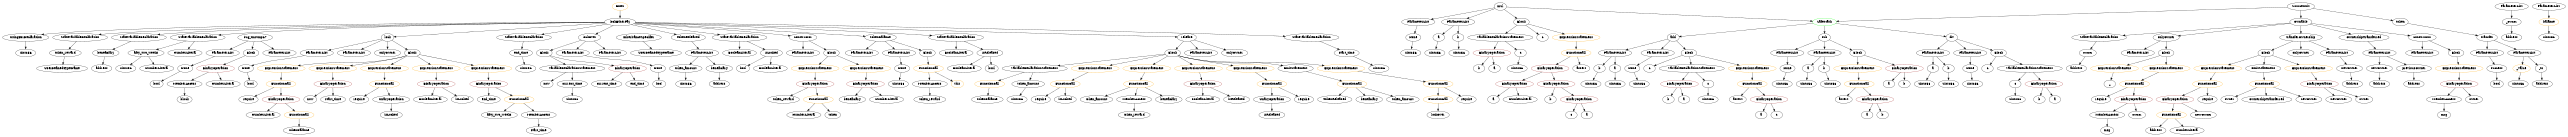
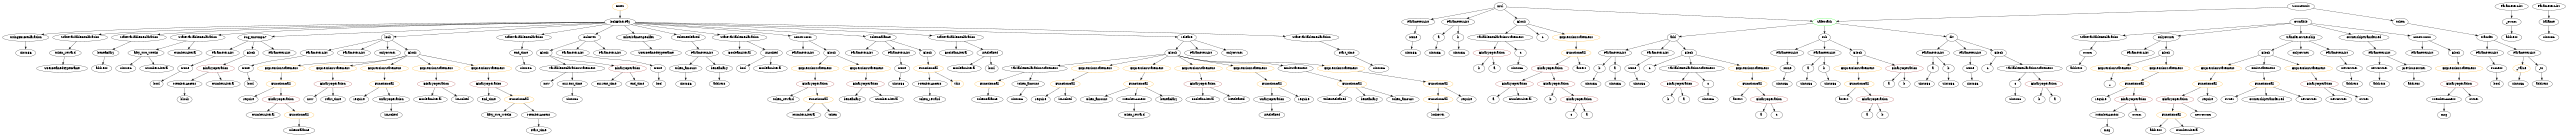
edge "SourceUnit" -> "Ownable": removed
node "balance": color orange -> black
edge "lockEtherPay" -> "InheritanceSpecifier": added
edge "lockEtherPay" -> "bug_tmstmp67": added
